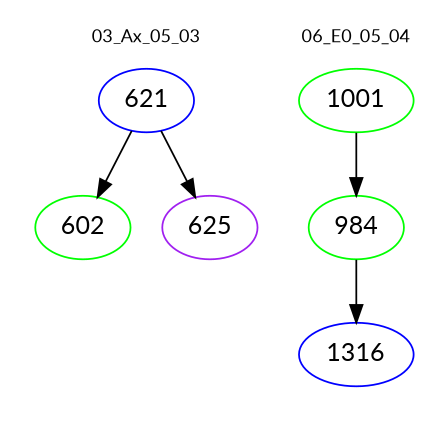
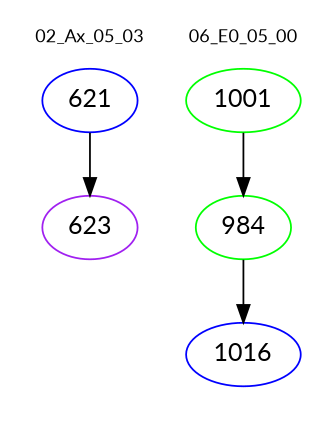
cluster "03_Ax_05_03": label "03_Ax_05_03" -> "02_Ax_05_03"
cluster "06_E0_05_04": label "06_E0_05_04" -> "06_E0_05_00"
node "602": removed
node "625": label "625" -> "623"
node "1316": label "1316" -> "1016"
